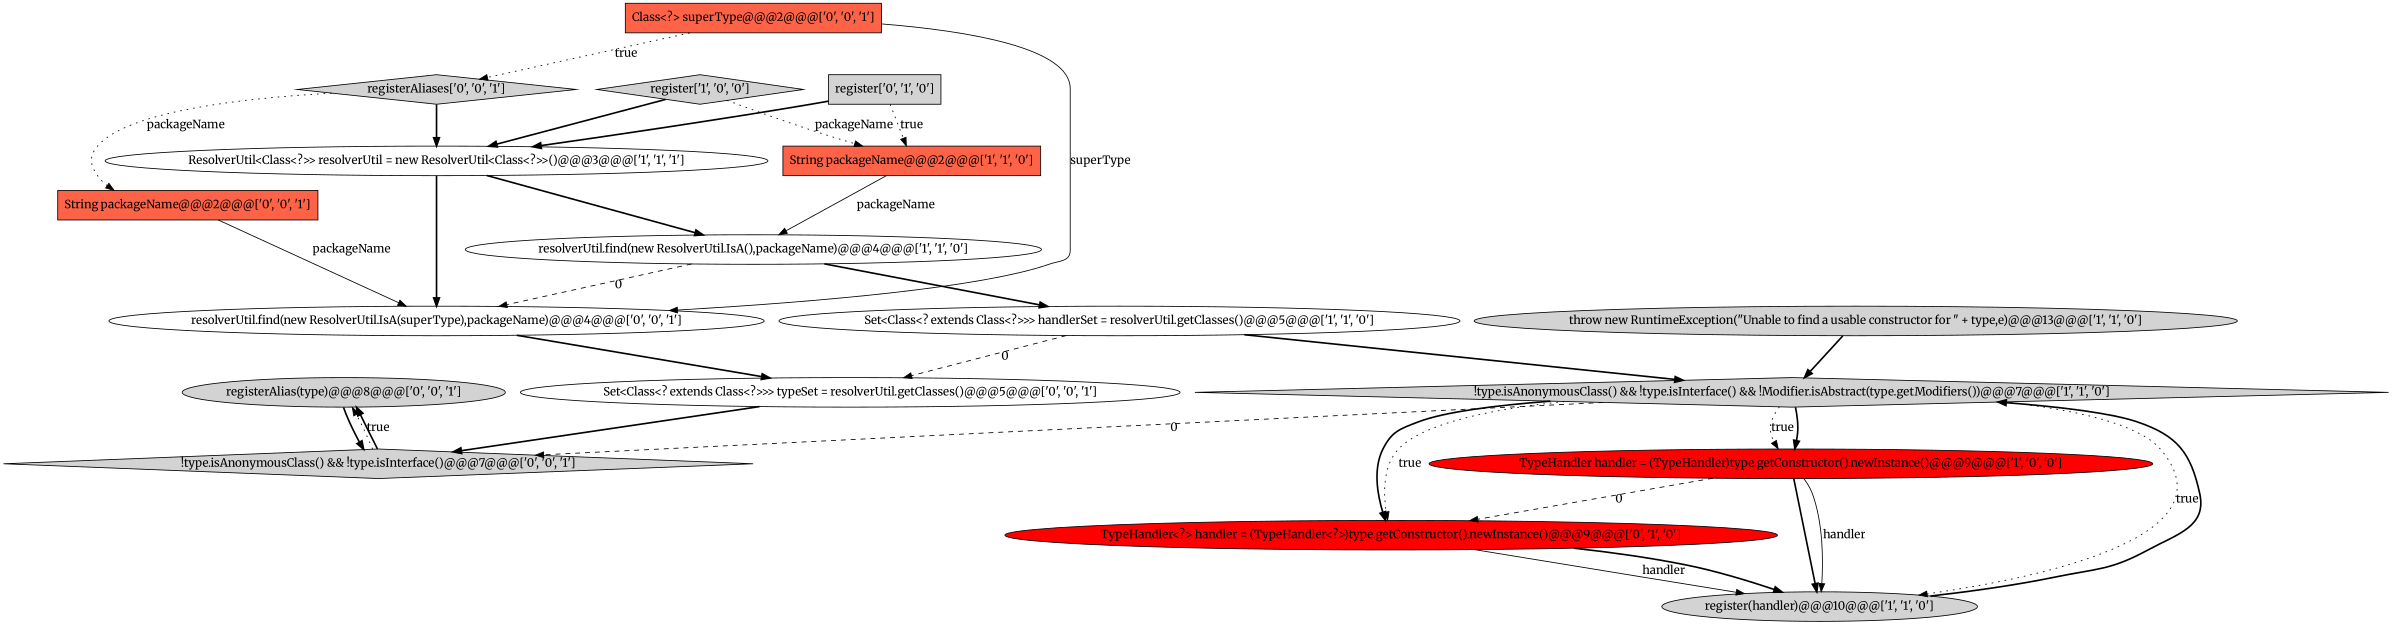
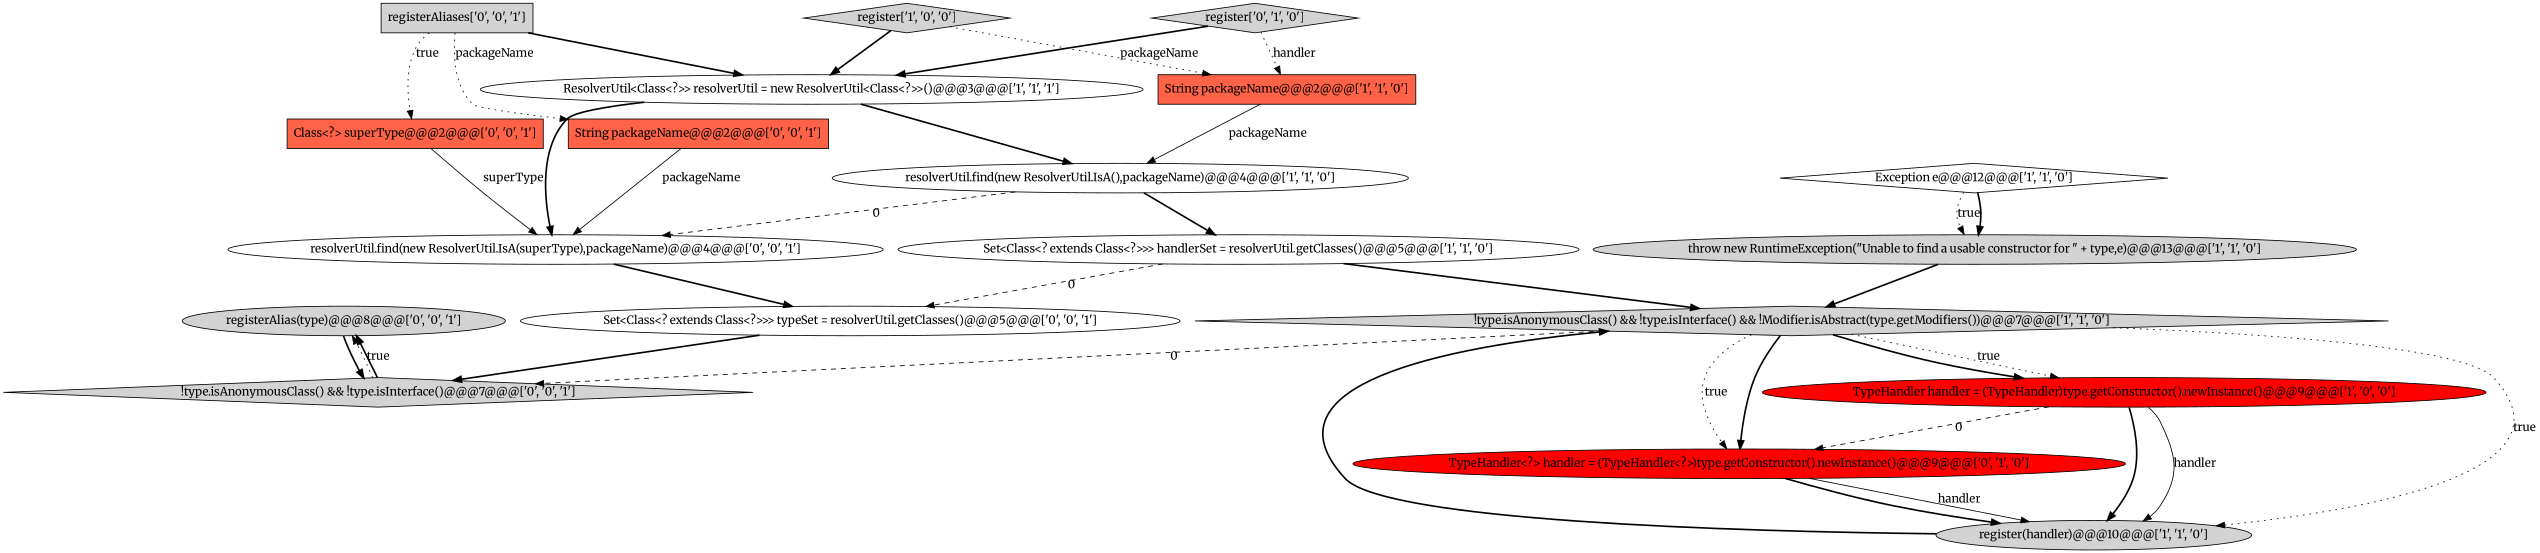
edge "Class<?> superType@@@2@@@['0', '0', '1']" -> "registerAliases['0', '0', '1']": reversed
node "registerAliases['0', '0', '1']": shape diamond -> box
node "register['0', '1', '0']": shape box -> diamond
edge "register['0', '1', '0']" -> "String packageName@@@2@@@['1', '1', '0']": label "true" -> "handler"
node "Exception e@@@12@@@['1', '1', '0']": added
